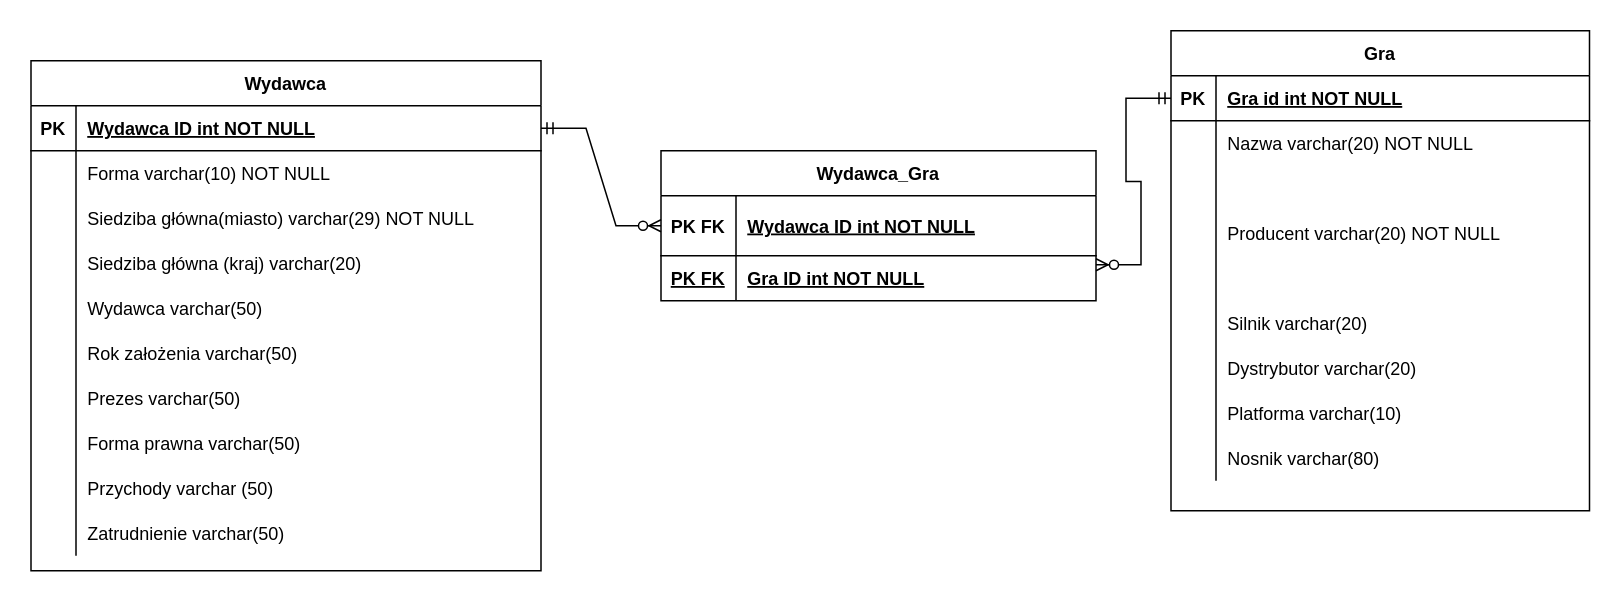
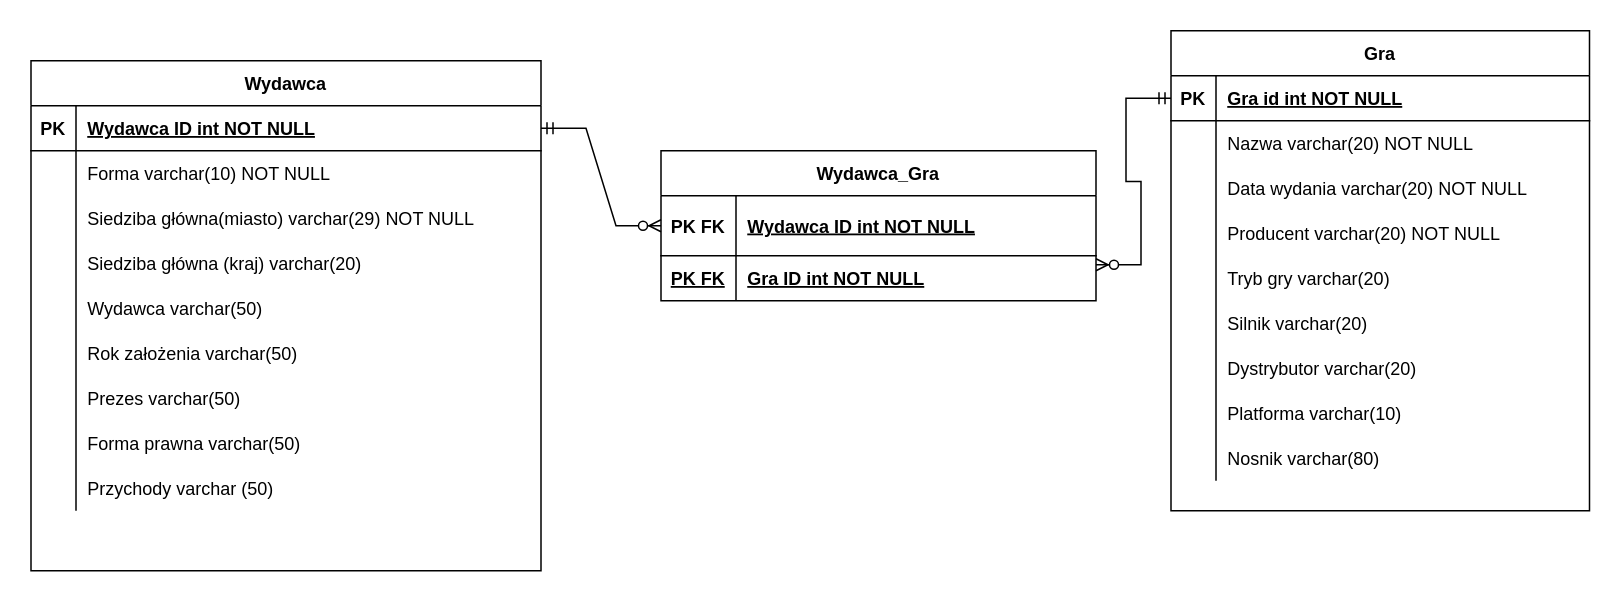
node "Data wydania varchar(20) NOT NULL": added
node "Tryb gry varchar(20)": added
node "Zatrudnienie varchar(50)": removed
